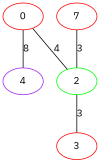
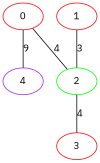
node "7": label "7" -> "1"
edge "0" -- "4": label "8" -> "9"
edge "2" -- "3": label "3" -> "4"
